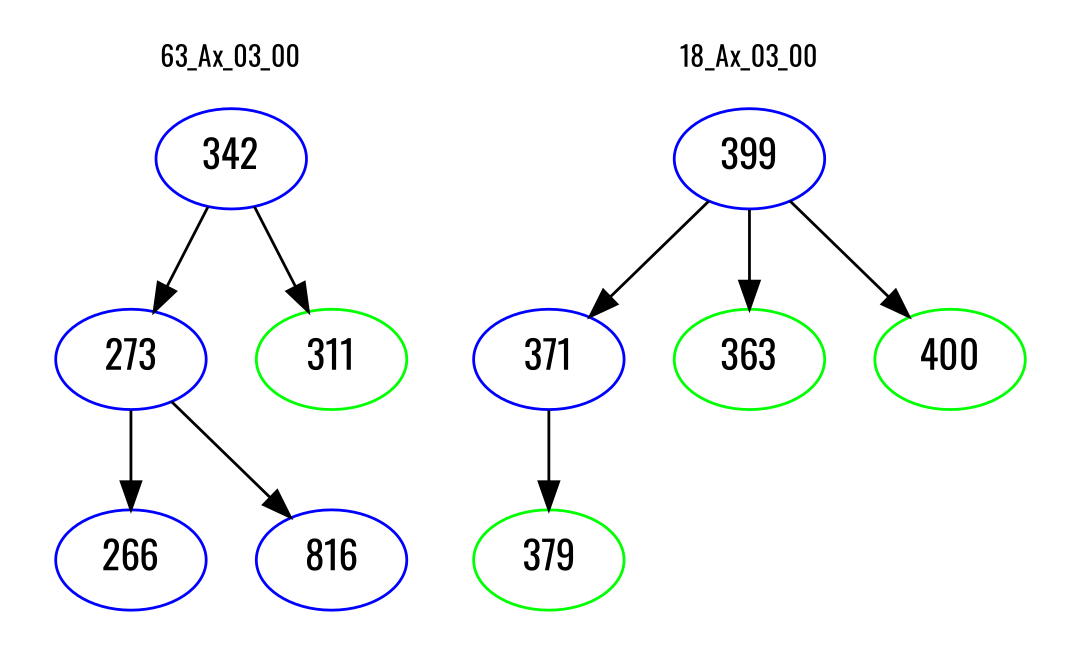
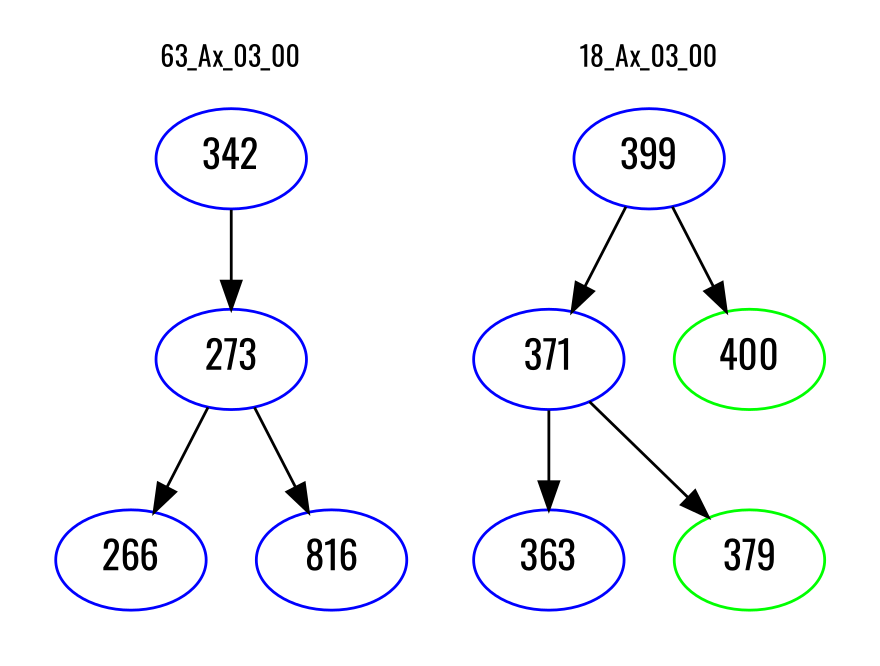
edge "399" -> "363": now "371" -> "363"
node "311": removed
node "363": color green -> blue
